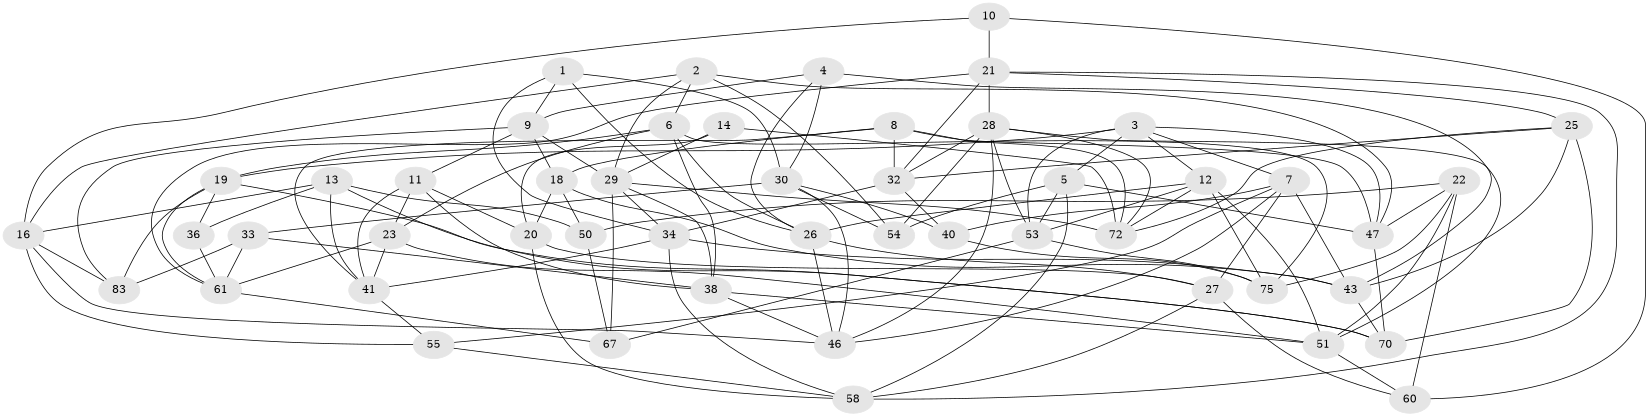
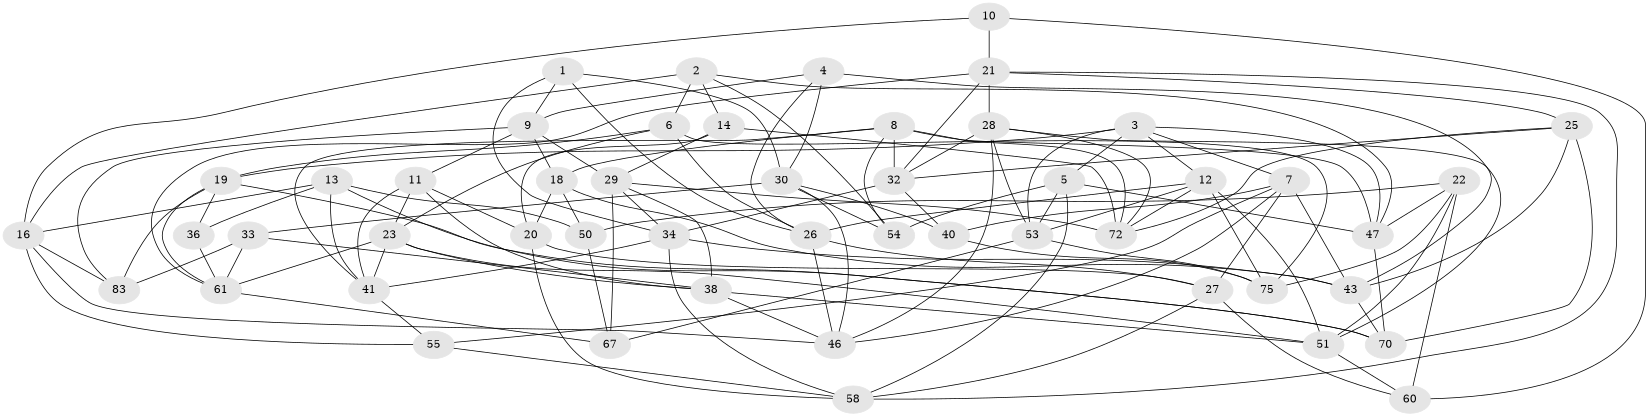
edge "2" -- "29": now "2" -- "14"
edge "28" -- "54": now "8" -- "54"
edge "6" -- "38": now "23" -- "38"
